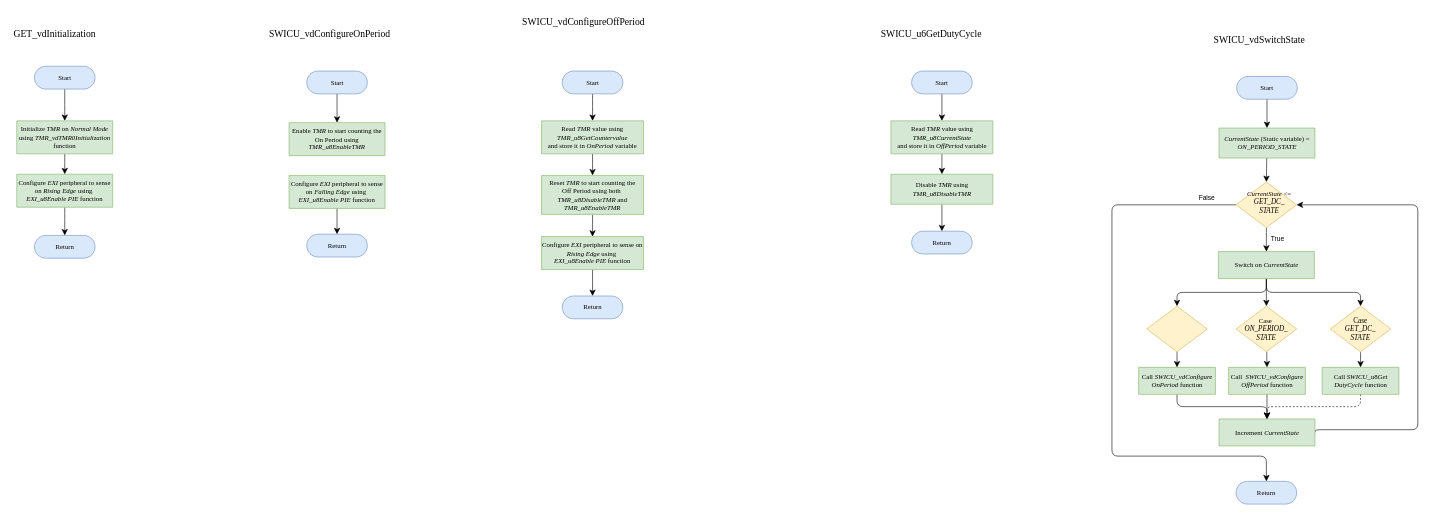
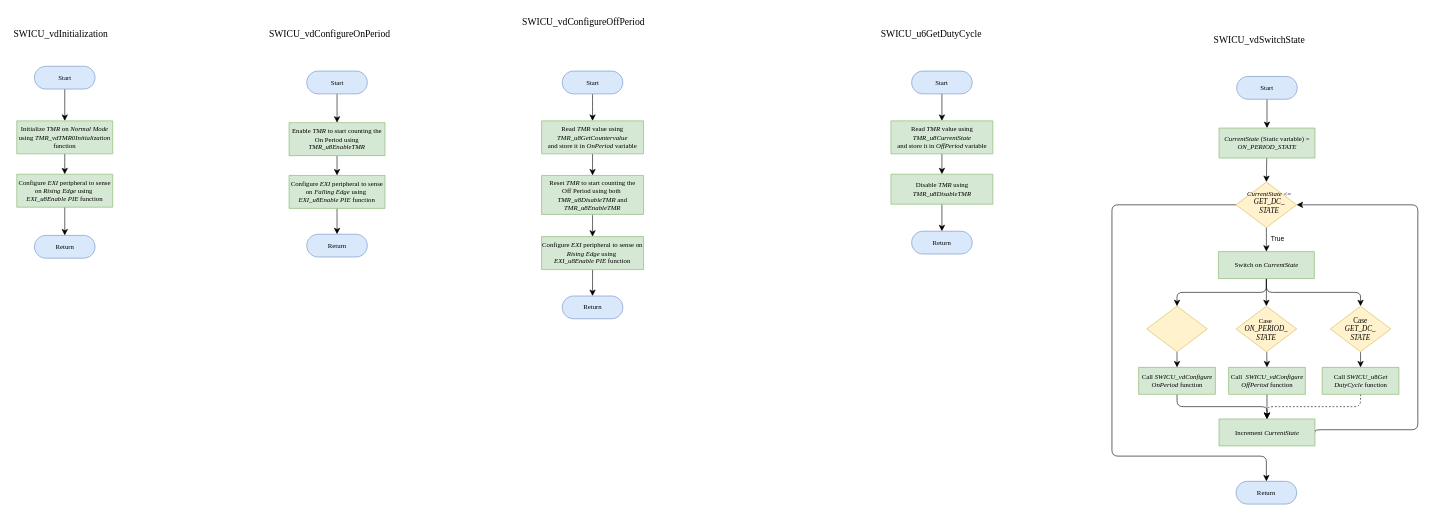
node "GET_vdInitialization": label "GET_vdInitialization" -> "SWICU_vdInitialization"
edge "Enable TMR to start counting the On Period using TMR_u8EnableTMR" -> "Configure EXI peripheral to sense on Falling Edge using EXI_u8Enable PIE function": added
node "False": removed
